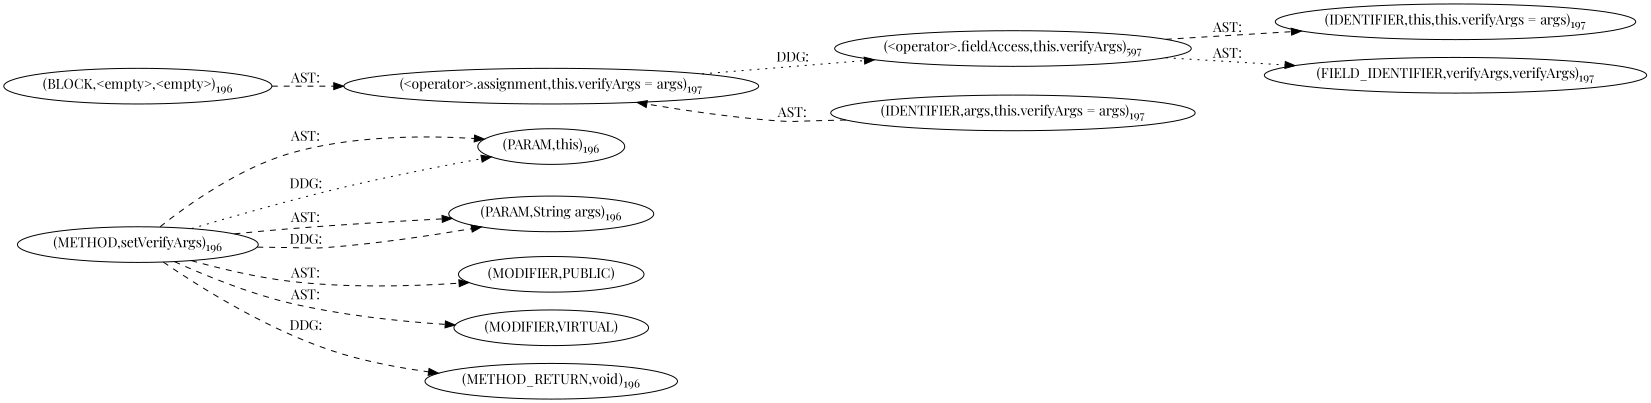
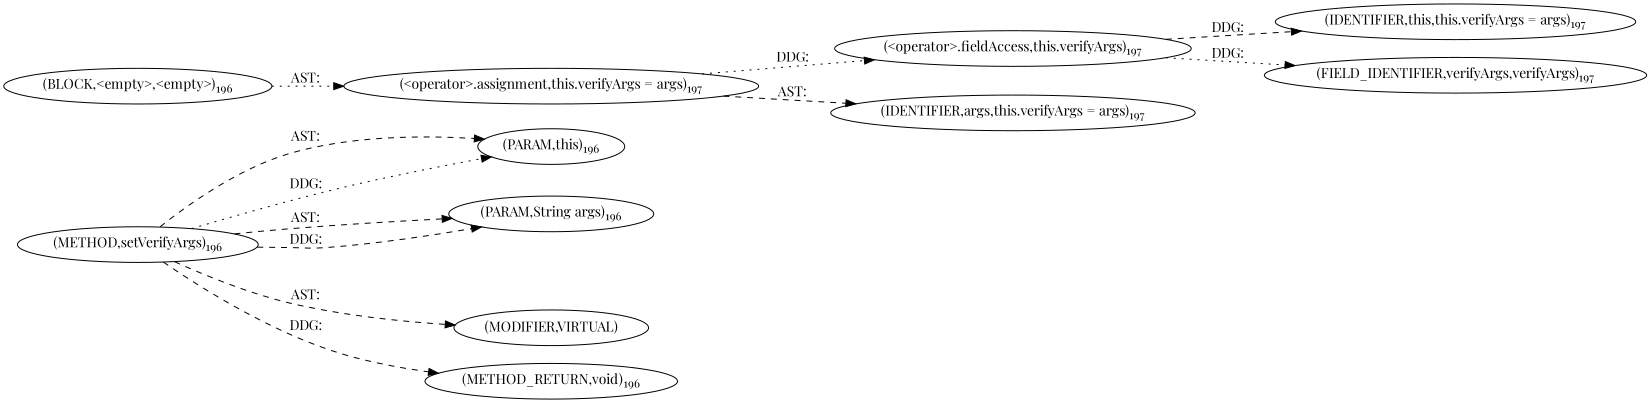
edge "(<operator>.fieldAccess,this.verifyArgs)" -> "(IDENTIFIER,this,this.verifyArgs = args)": label "AST: " -> "DDG: "
node "(<operator>.fieldAccess,this.verifyArgs)": text "597" -> "197"
edge "(<operator>.fieldAccess,this.verifyArgs)" -> "(FIELD_IDENTIFIER,verifyArgs,verifyArgs)": label "AST: " -> "DDG: "
edge "(BLOCK,<empty>,<empty>)" -> "(<operator>.assignment,this.verifyArgs = args)": style dashed -> dotted
edge "(IDENTIFIER,args,this.verifyArgs = args)" -> "(<operator>.assignment,this.verifyArgs = args)": reversed
node "(MODIFIER,PUBLIC)": removed
